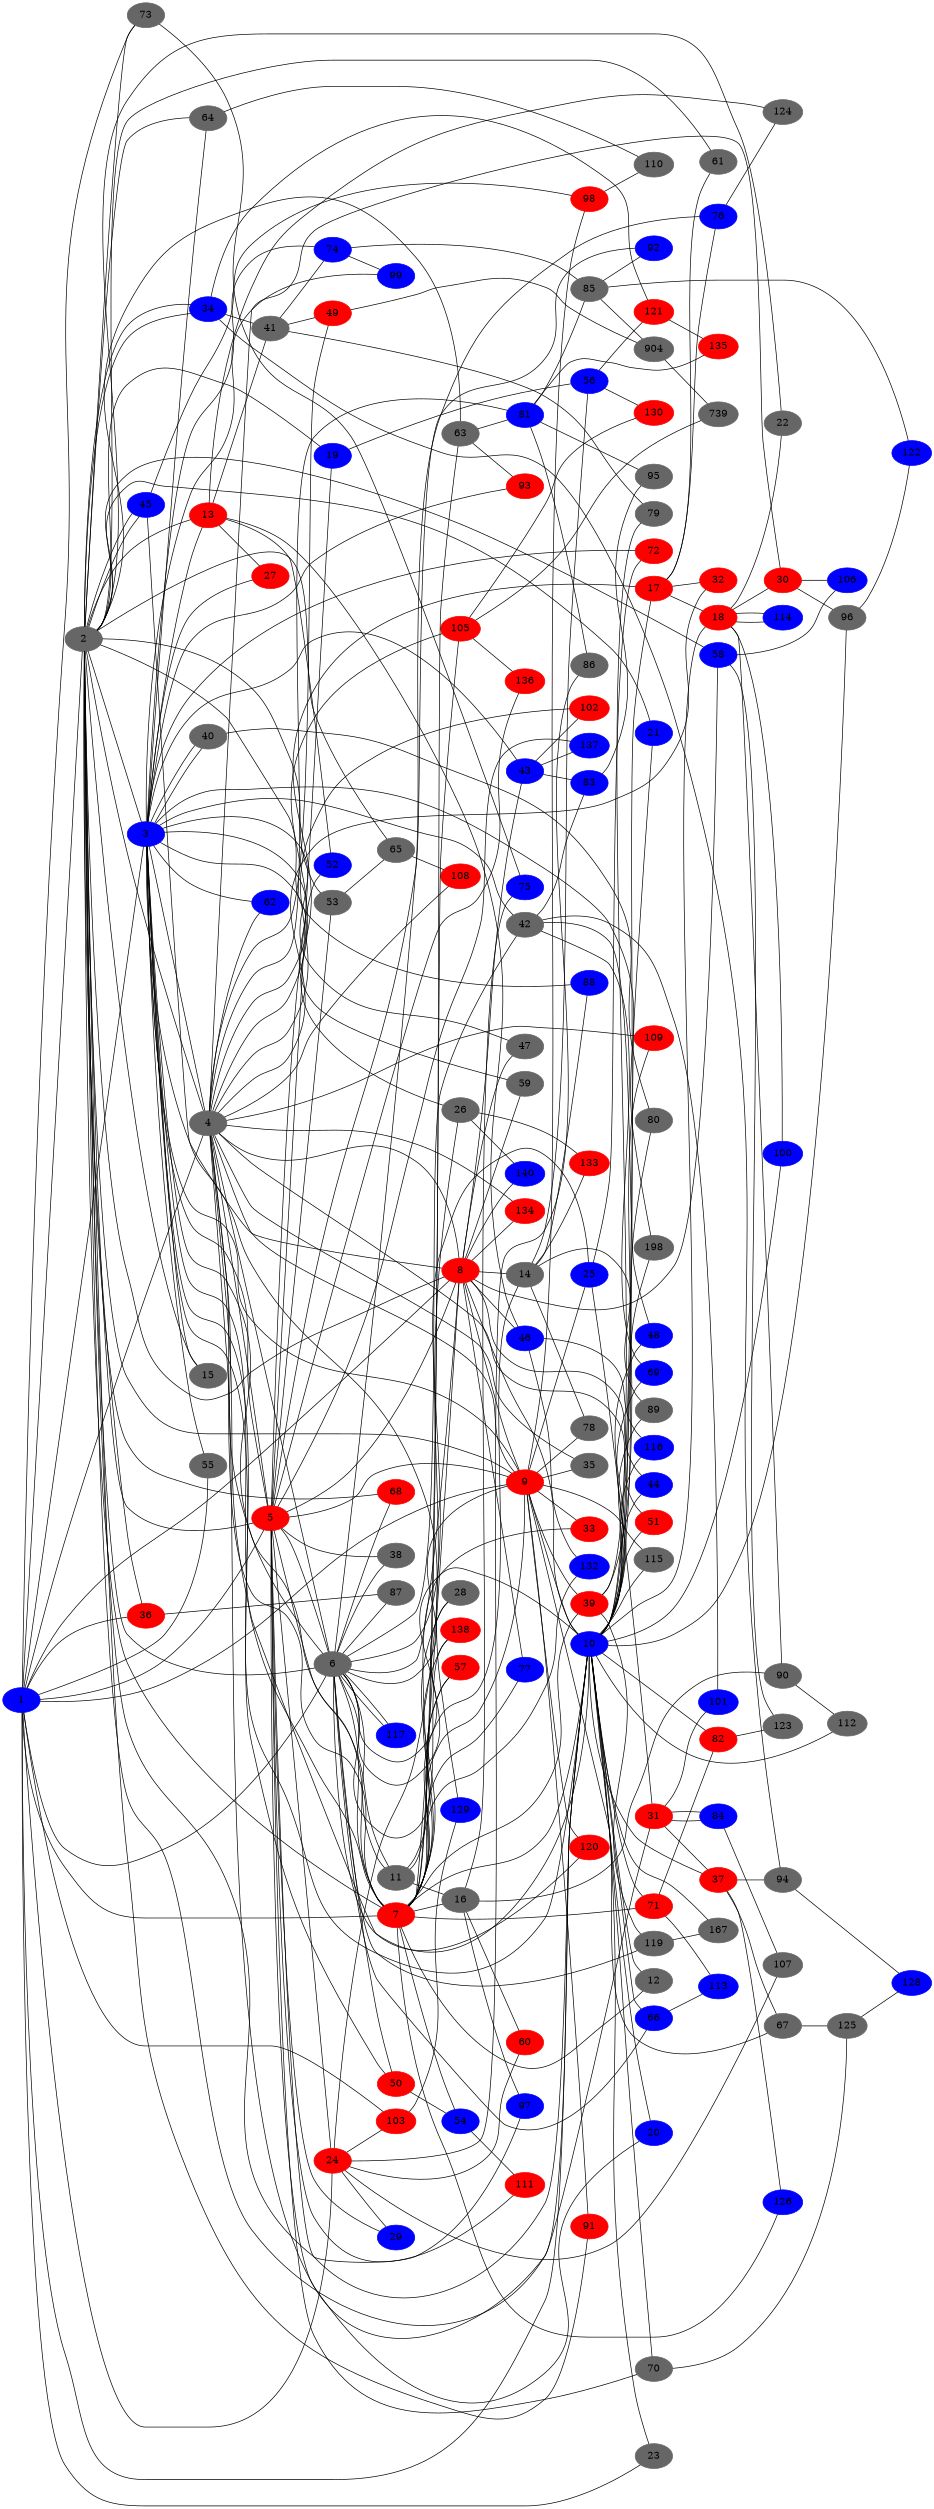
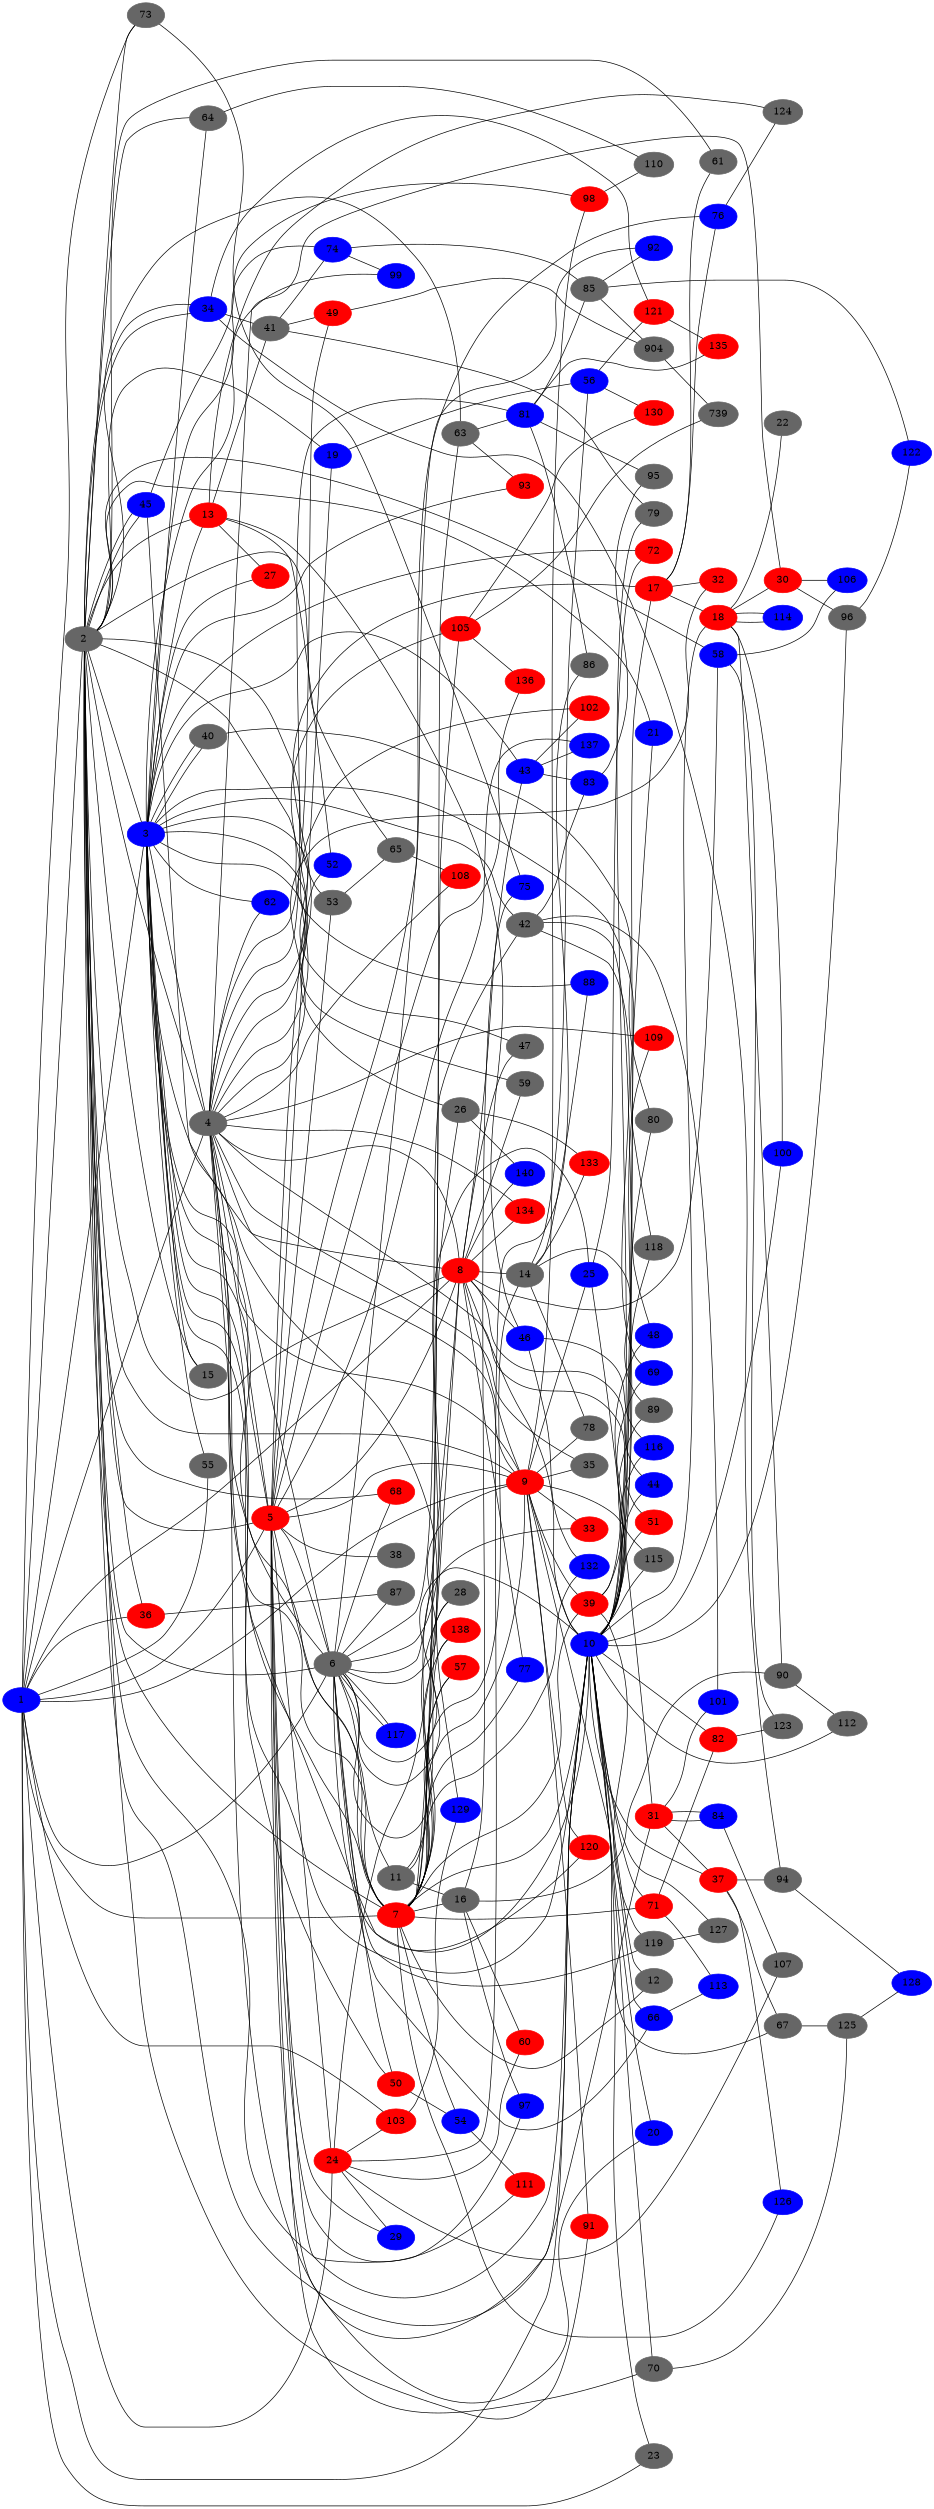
edge "22" -- "2": removed
node "198": label "198" -> "118"
edge "38" -- "6": removed
edge "6" -- "11": removed
node "167": label "167" -> "127"
